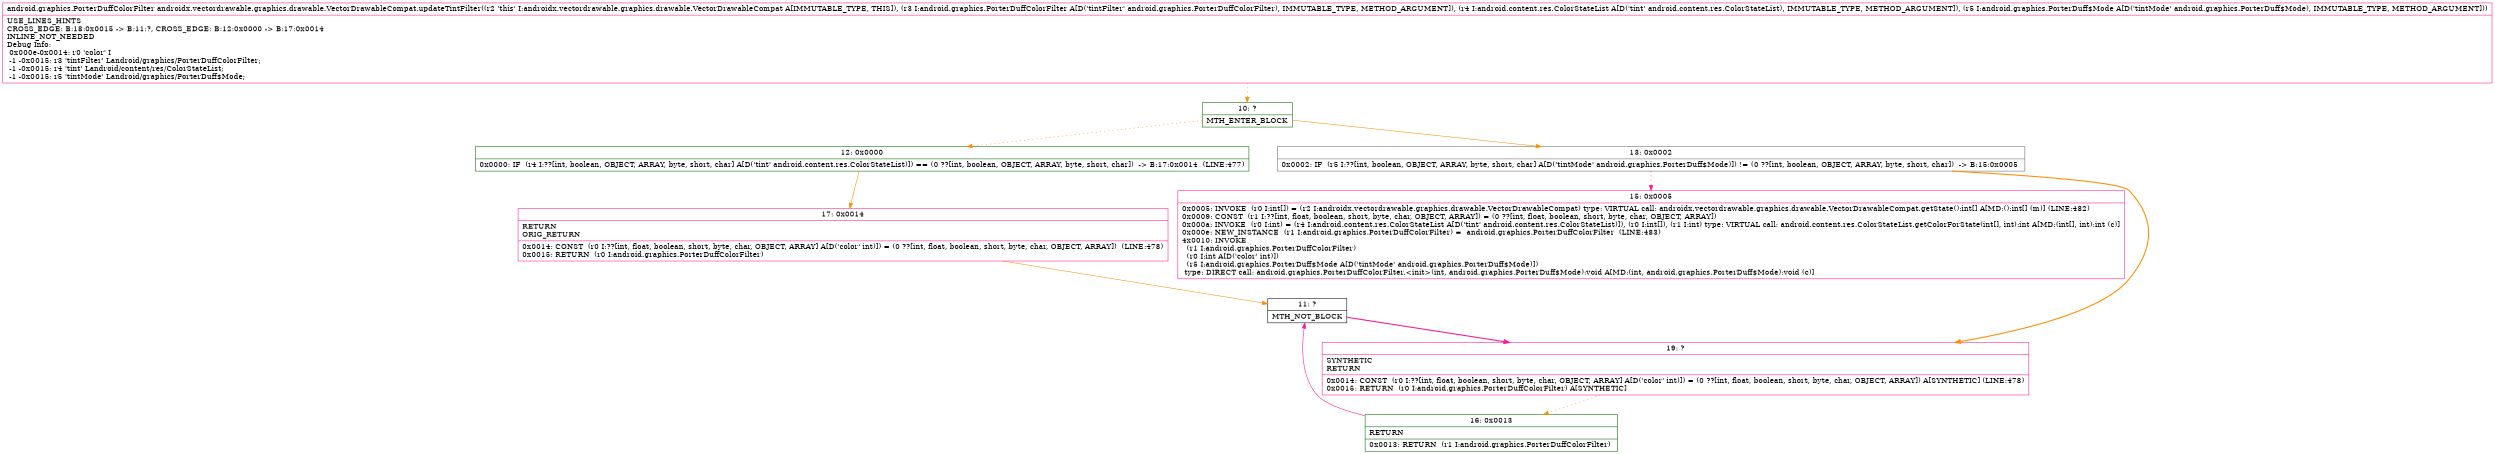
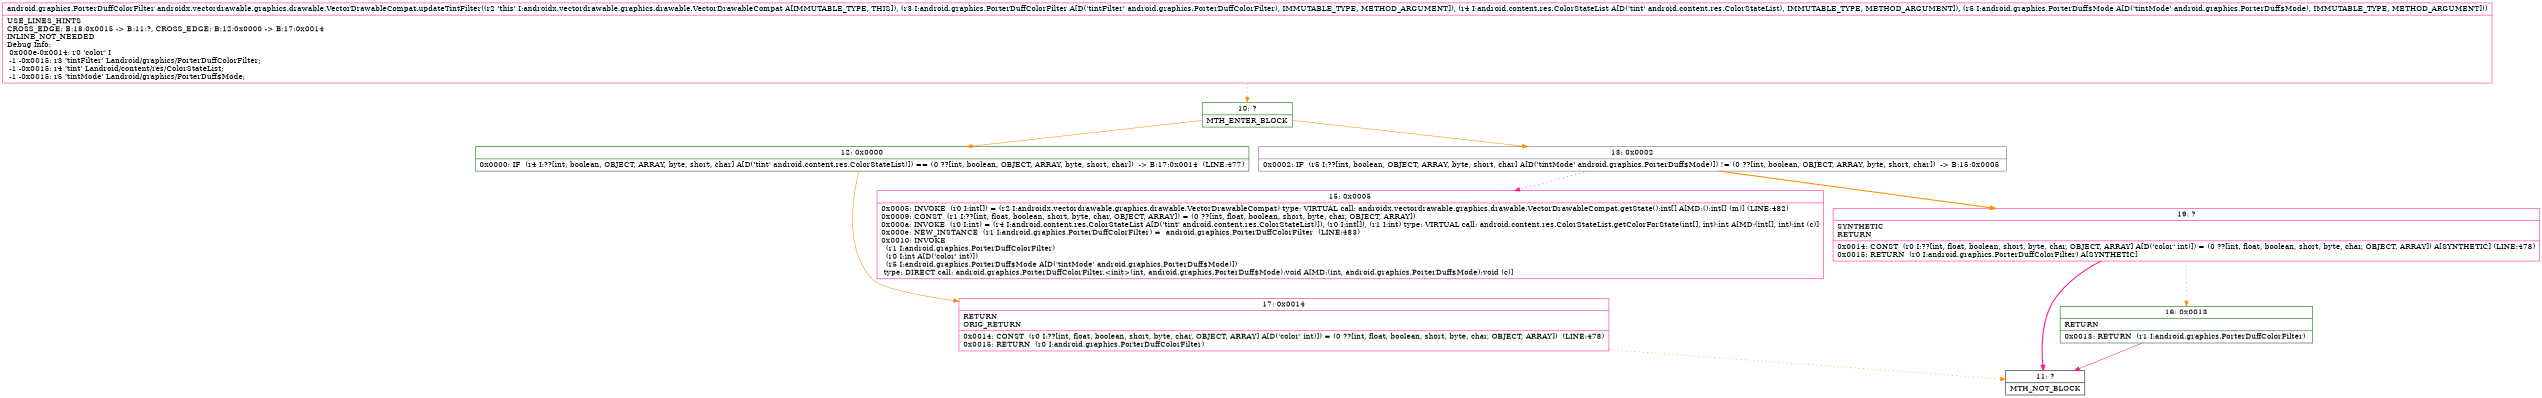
edge "10: ?" -> "12: 0x0000": style dotted -> solid
node "15: 0x0005": text "4x0010: INVOKE" -> "0x0010: INVOKE"
edge "17: 0x0014" -> "11: ?": style solid -> dotted
edge "11: ?" -> "19: ?": reversed
